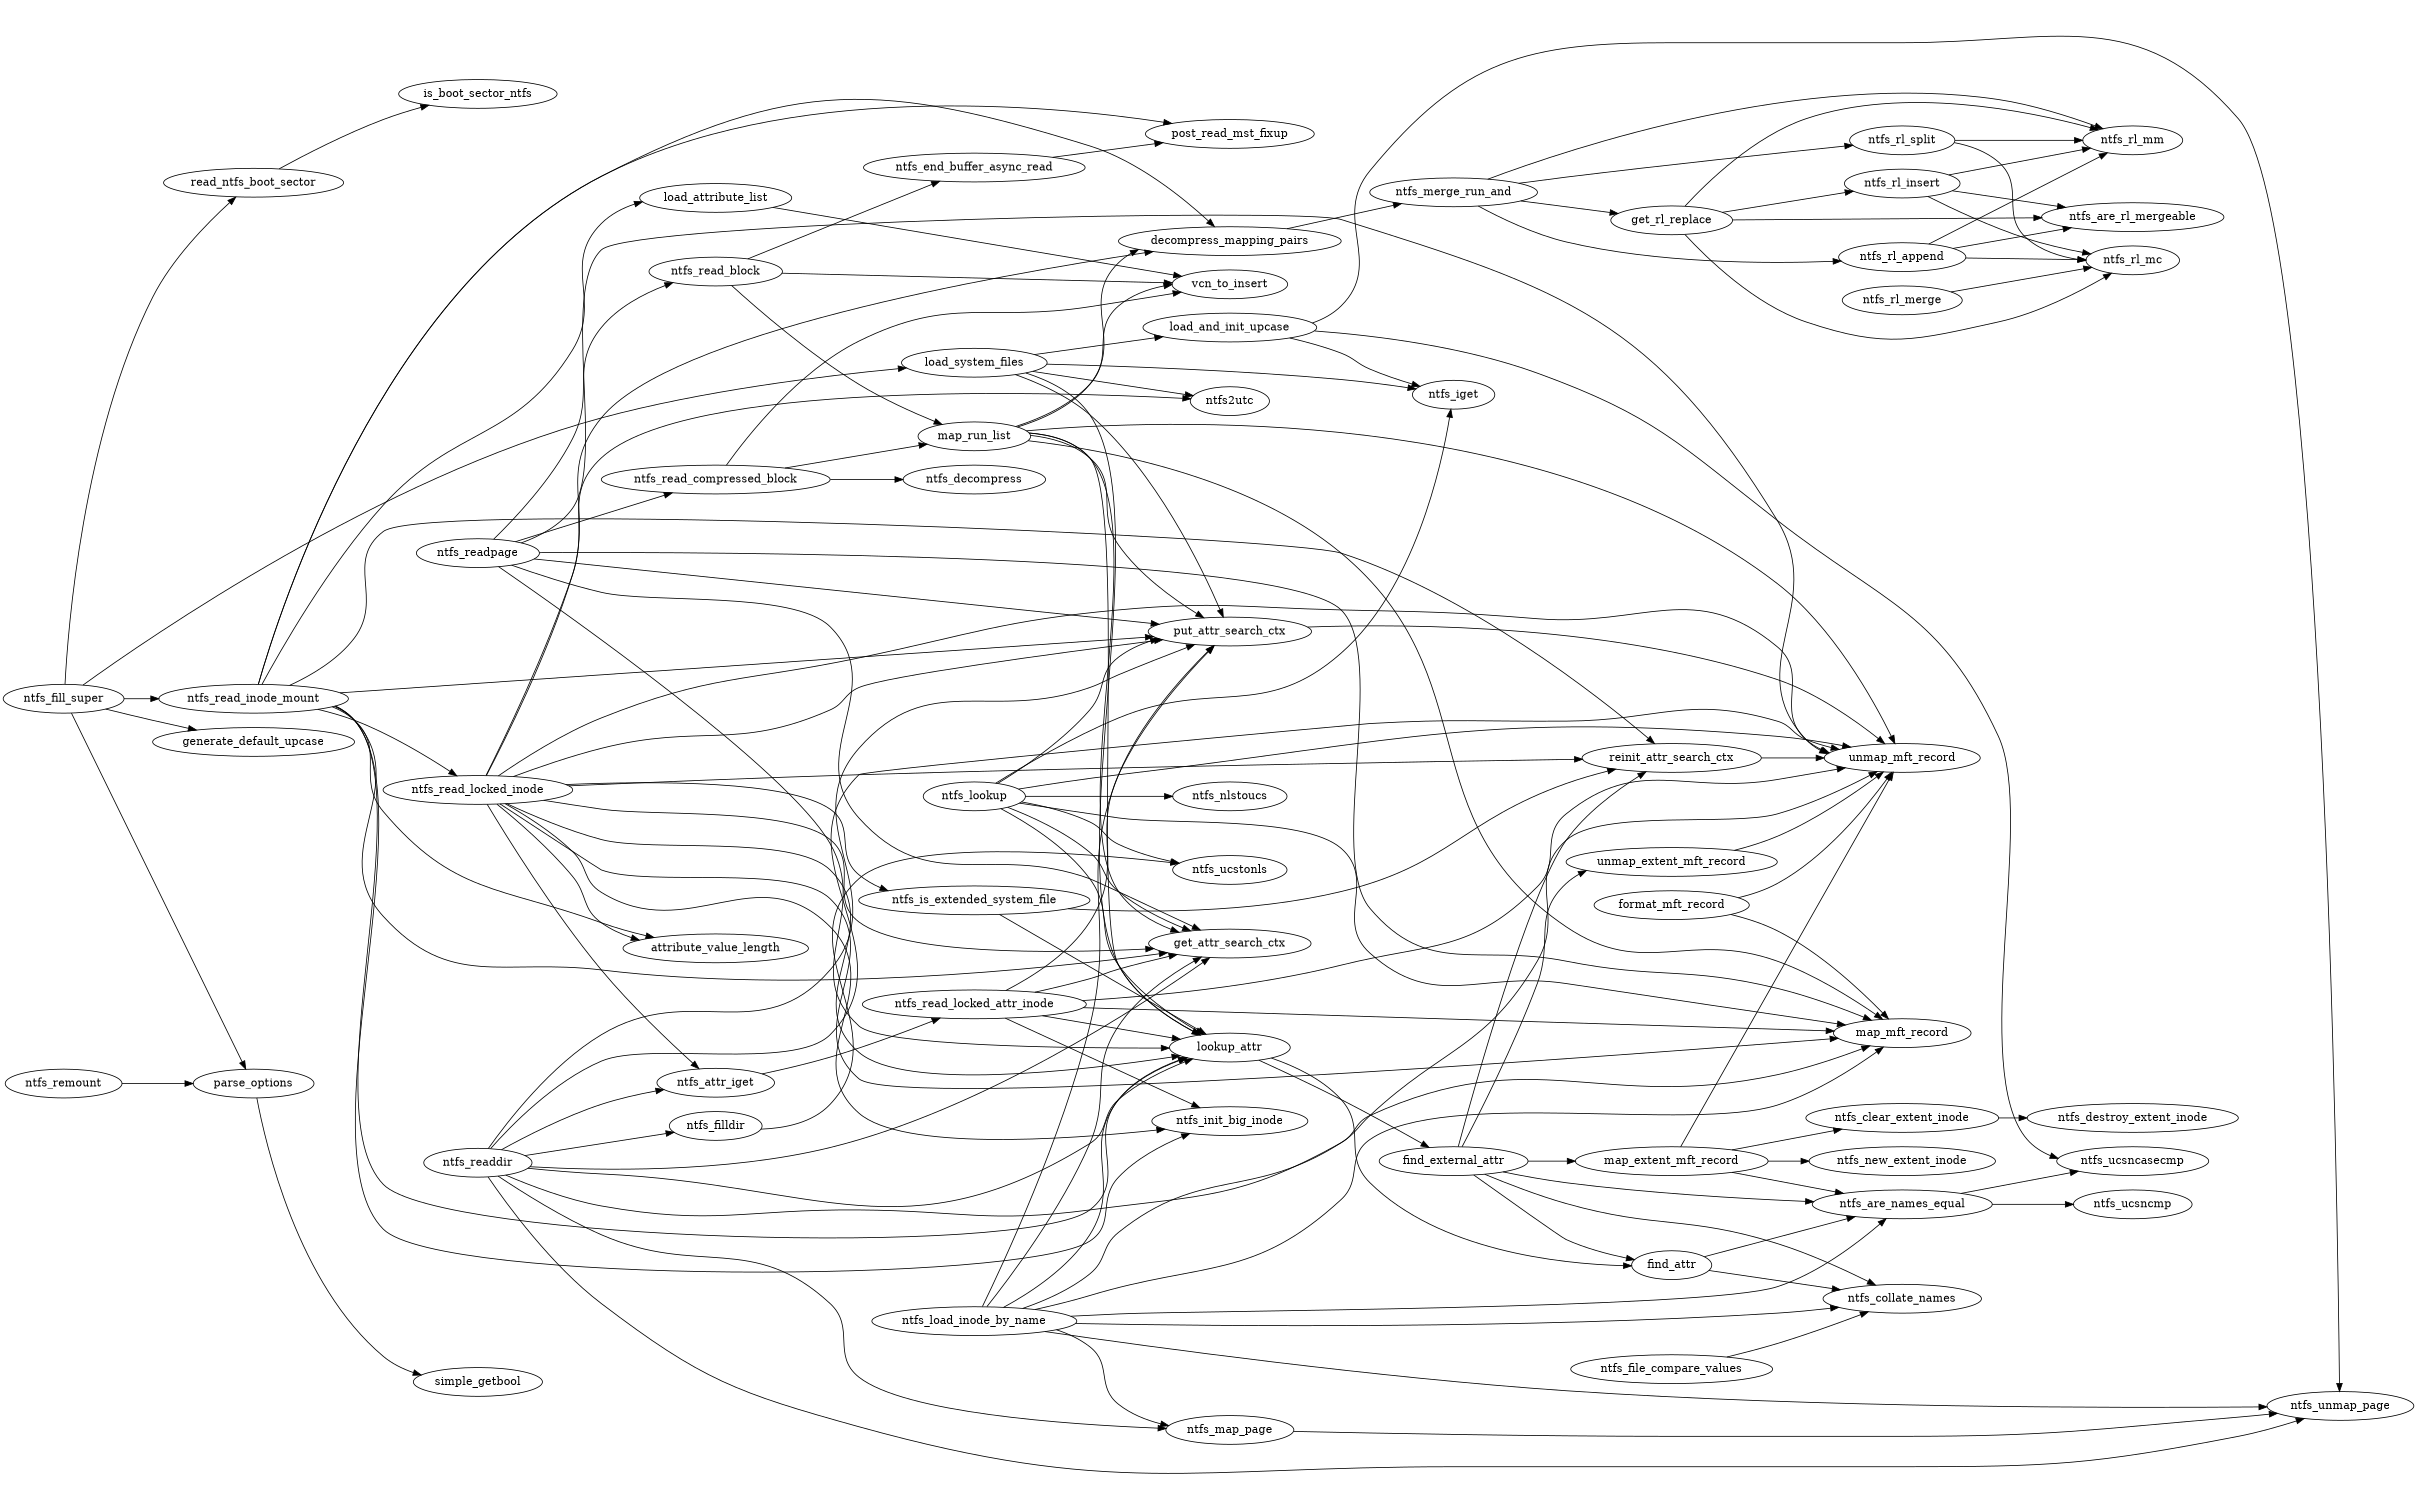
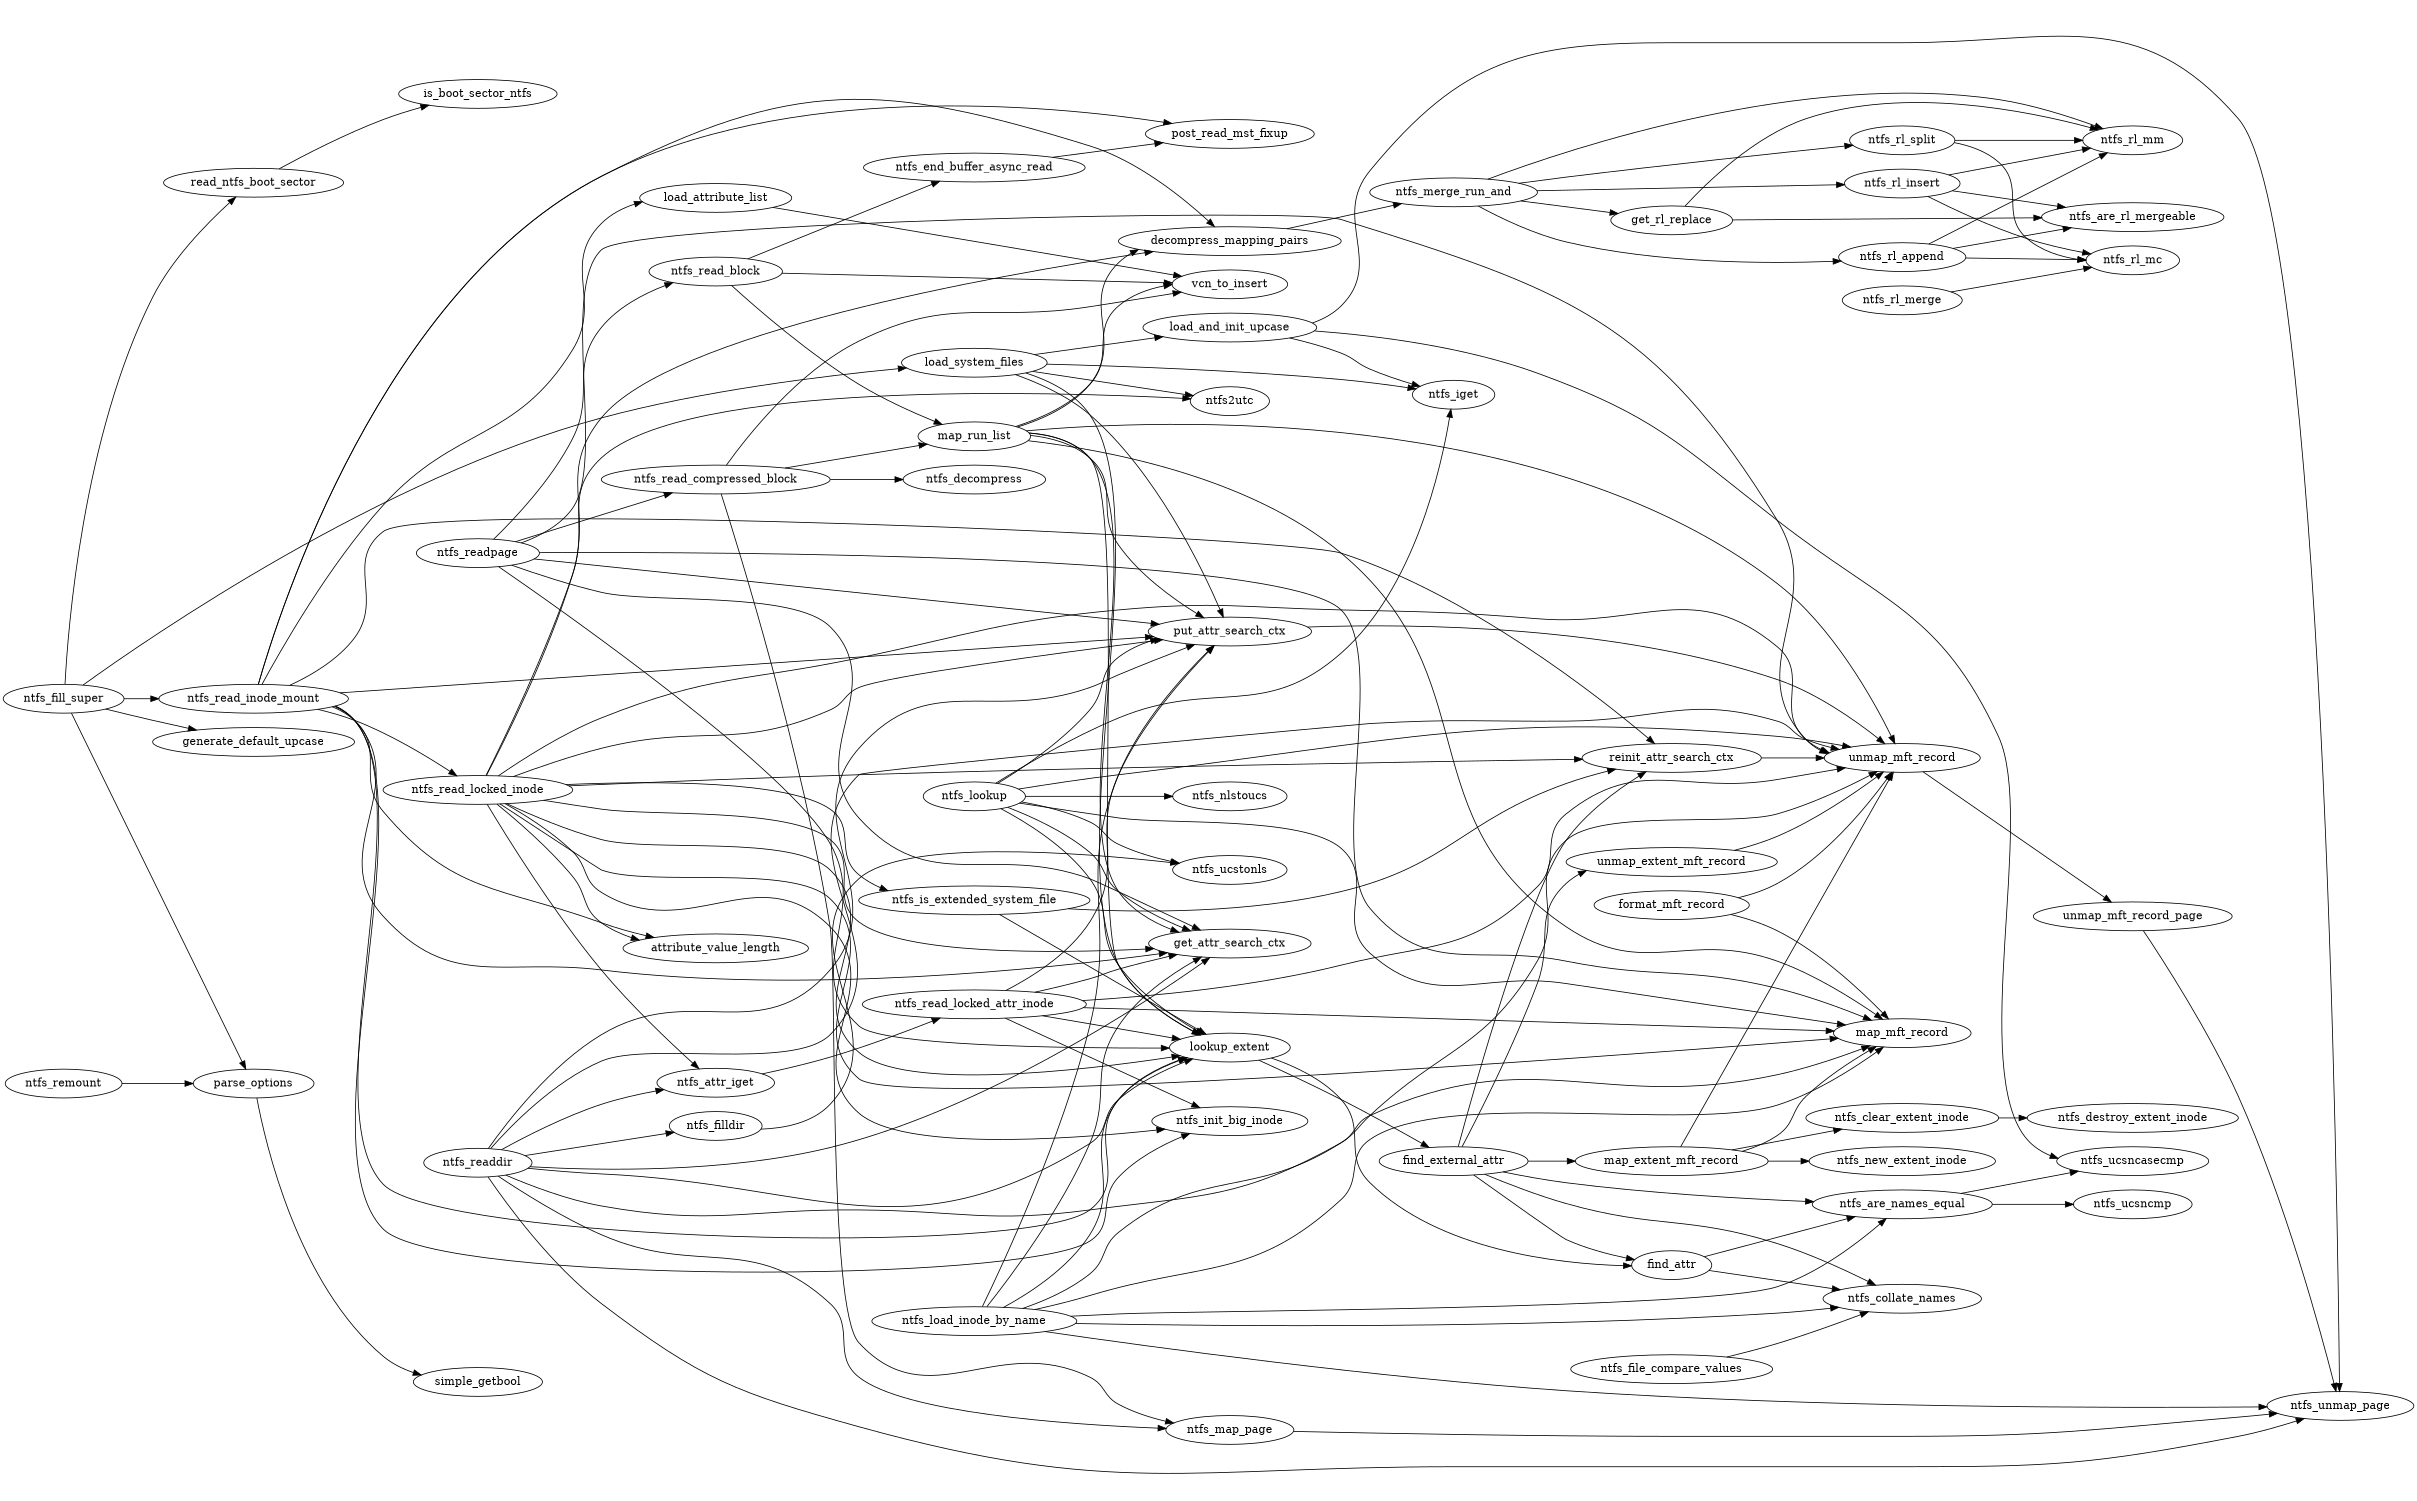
edge "get_rl_replace" -> "ntfs_rl_insert": now "ntfs_merge_run_and" -> "ntfs_rl_insert"
edge "get_rl_replace" -> "ntfs_rl_mc": removed
node "unmap_mft_record_page": added
node "lookup_attr": label "lookup_attr" -> "lookup_extent"
edge "map_extent_mft_record" -> "ntfs_are_names_equal": now "map_extent_mft_record" -> "map_mft_record"
edge "ntfs_load_inode_by_name" -> "ntfs_map_page": now "ntfs_read_compressed_block" -> "ntfs_map_page"
